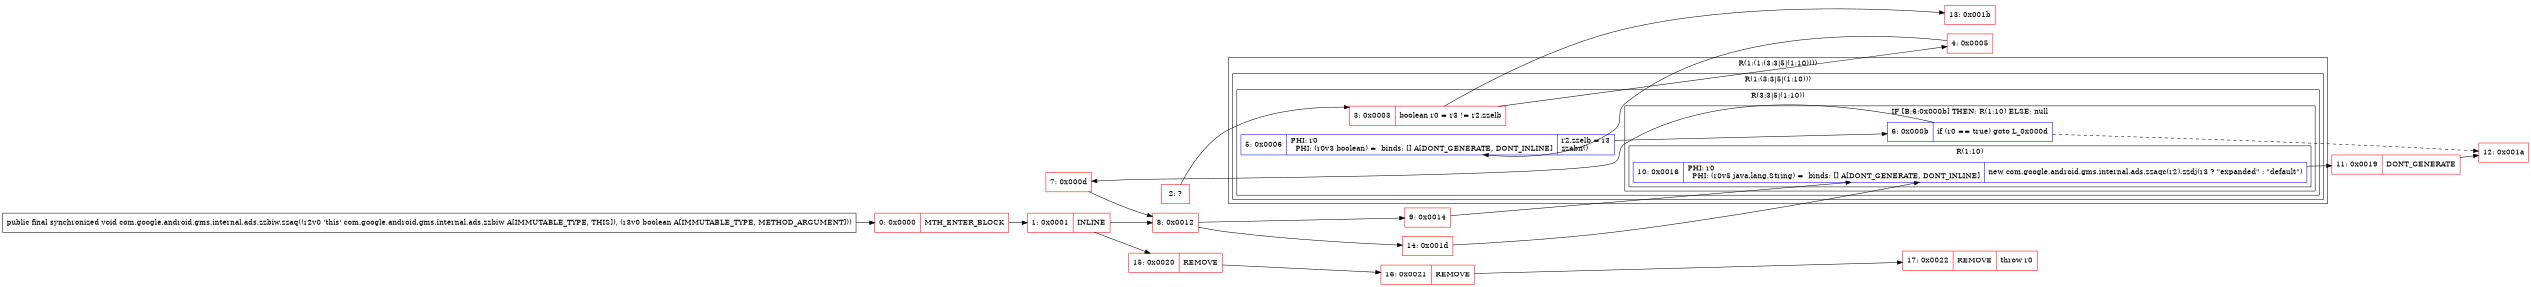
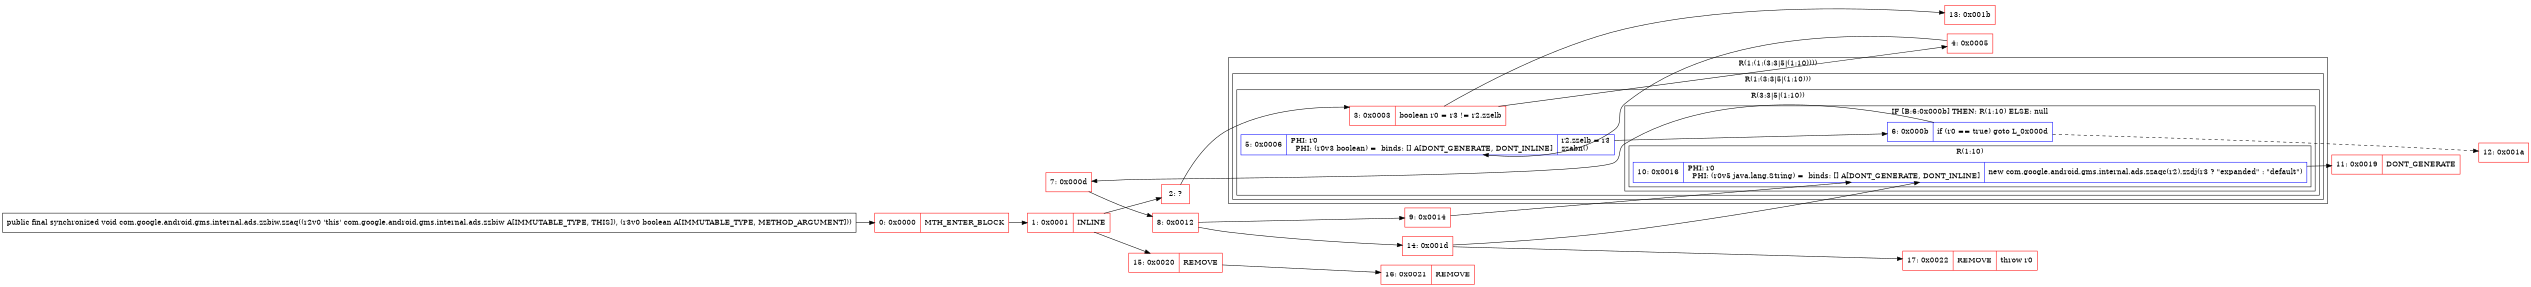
edge "11: 0x0019" -> "12: 0x001a": removed
edge "1: 0x0001" -> "8: 0x0012": now "1: 0x0001" -> "2: ?"
edge "16: 0x0021" -> "17: 0x0022": now "14: 0x001d" -> "17: 0x0022"
